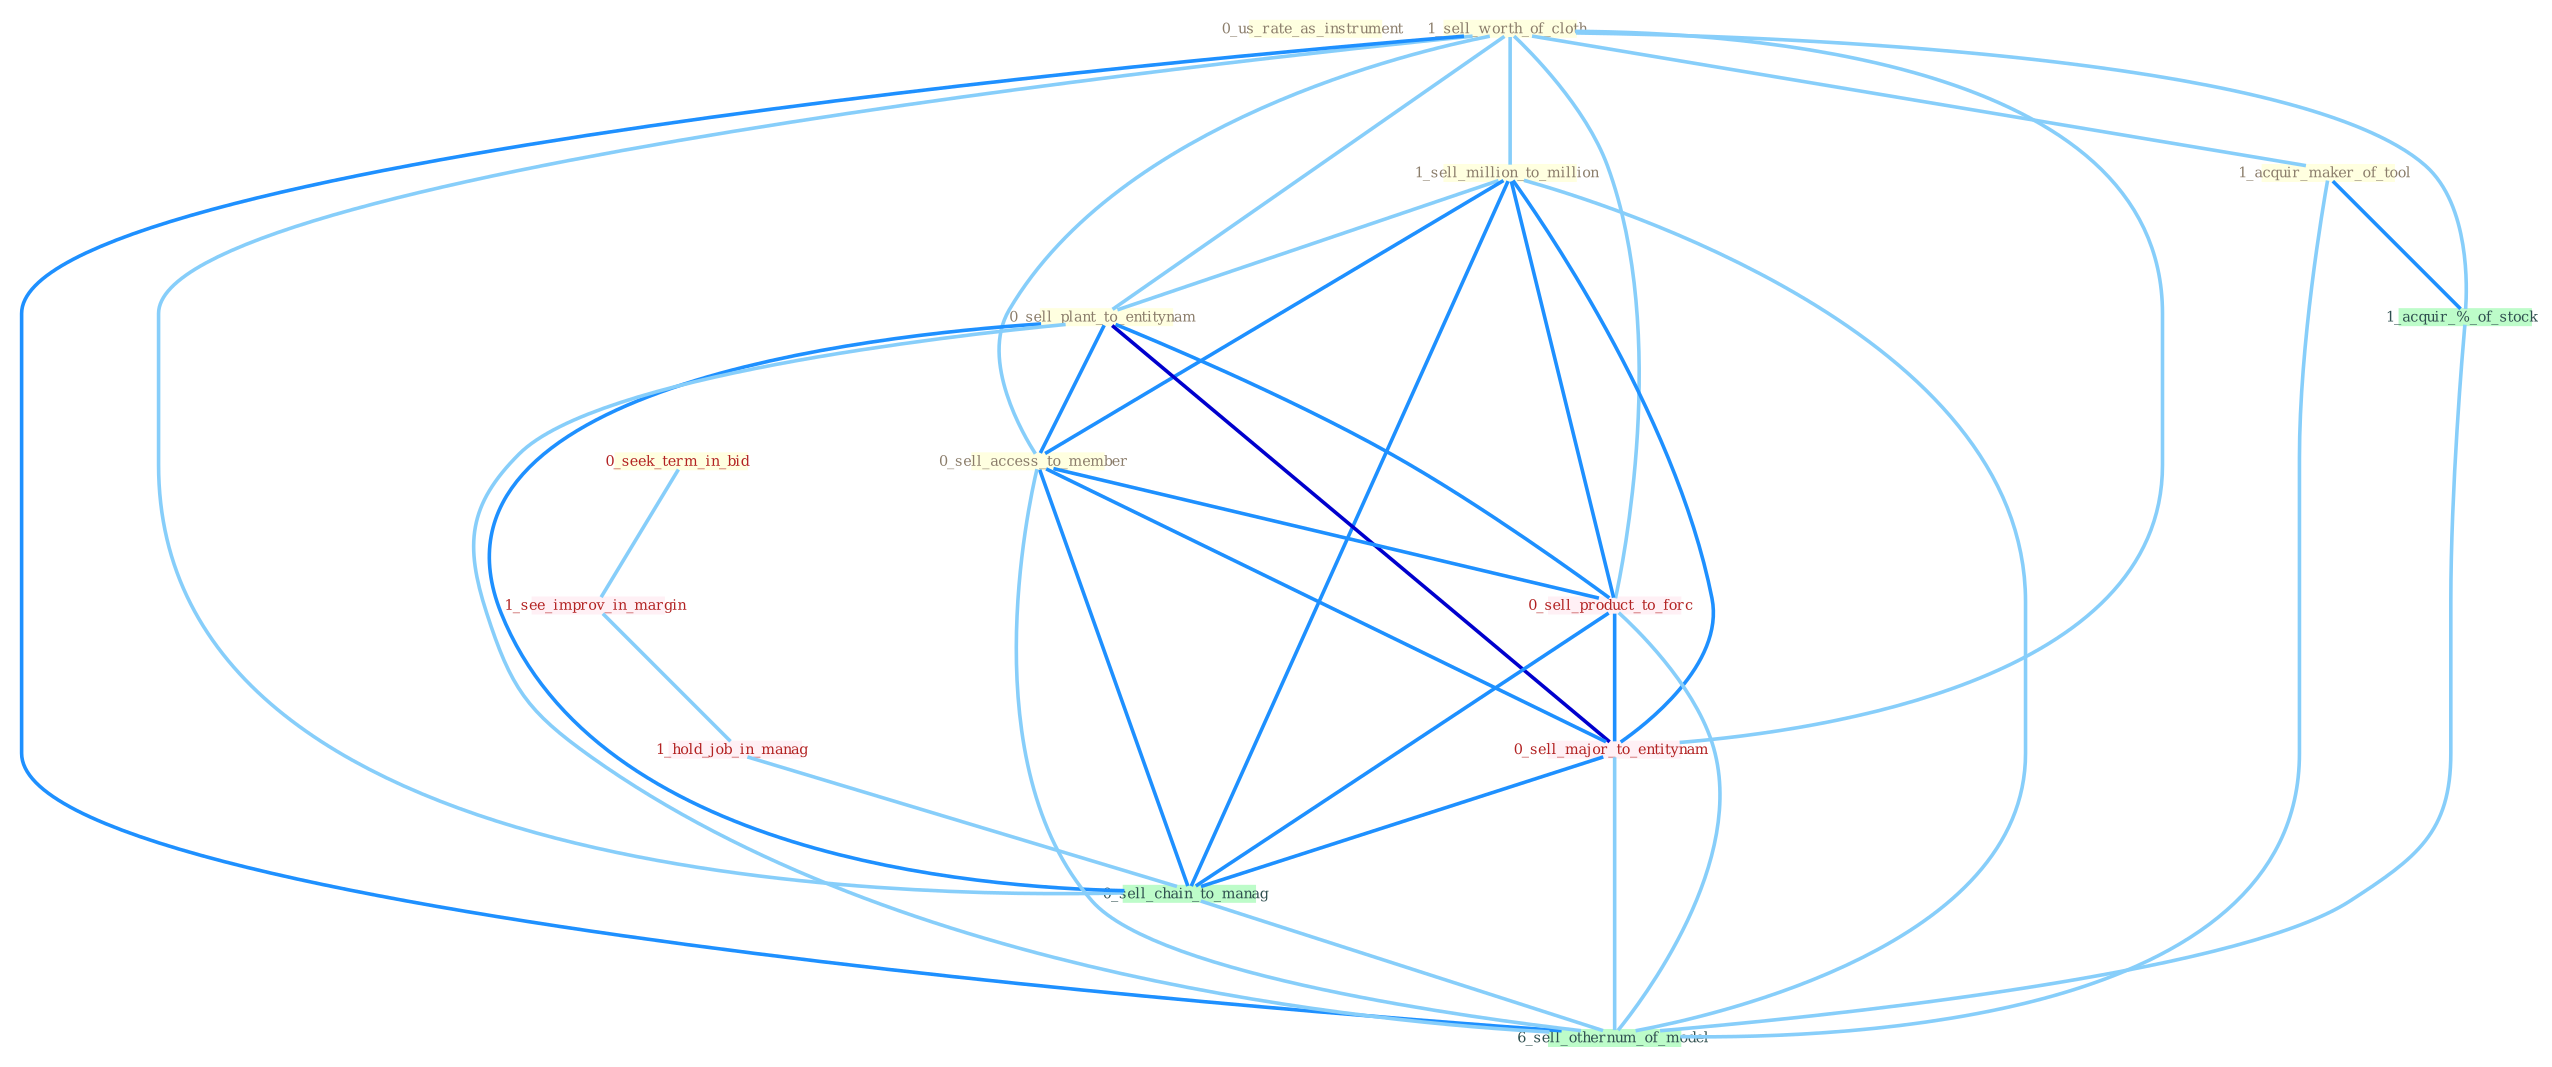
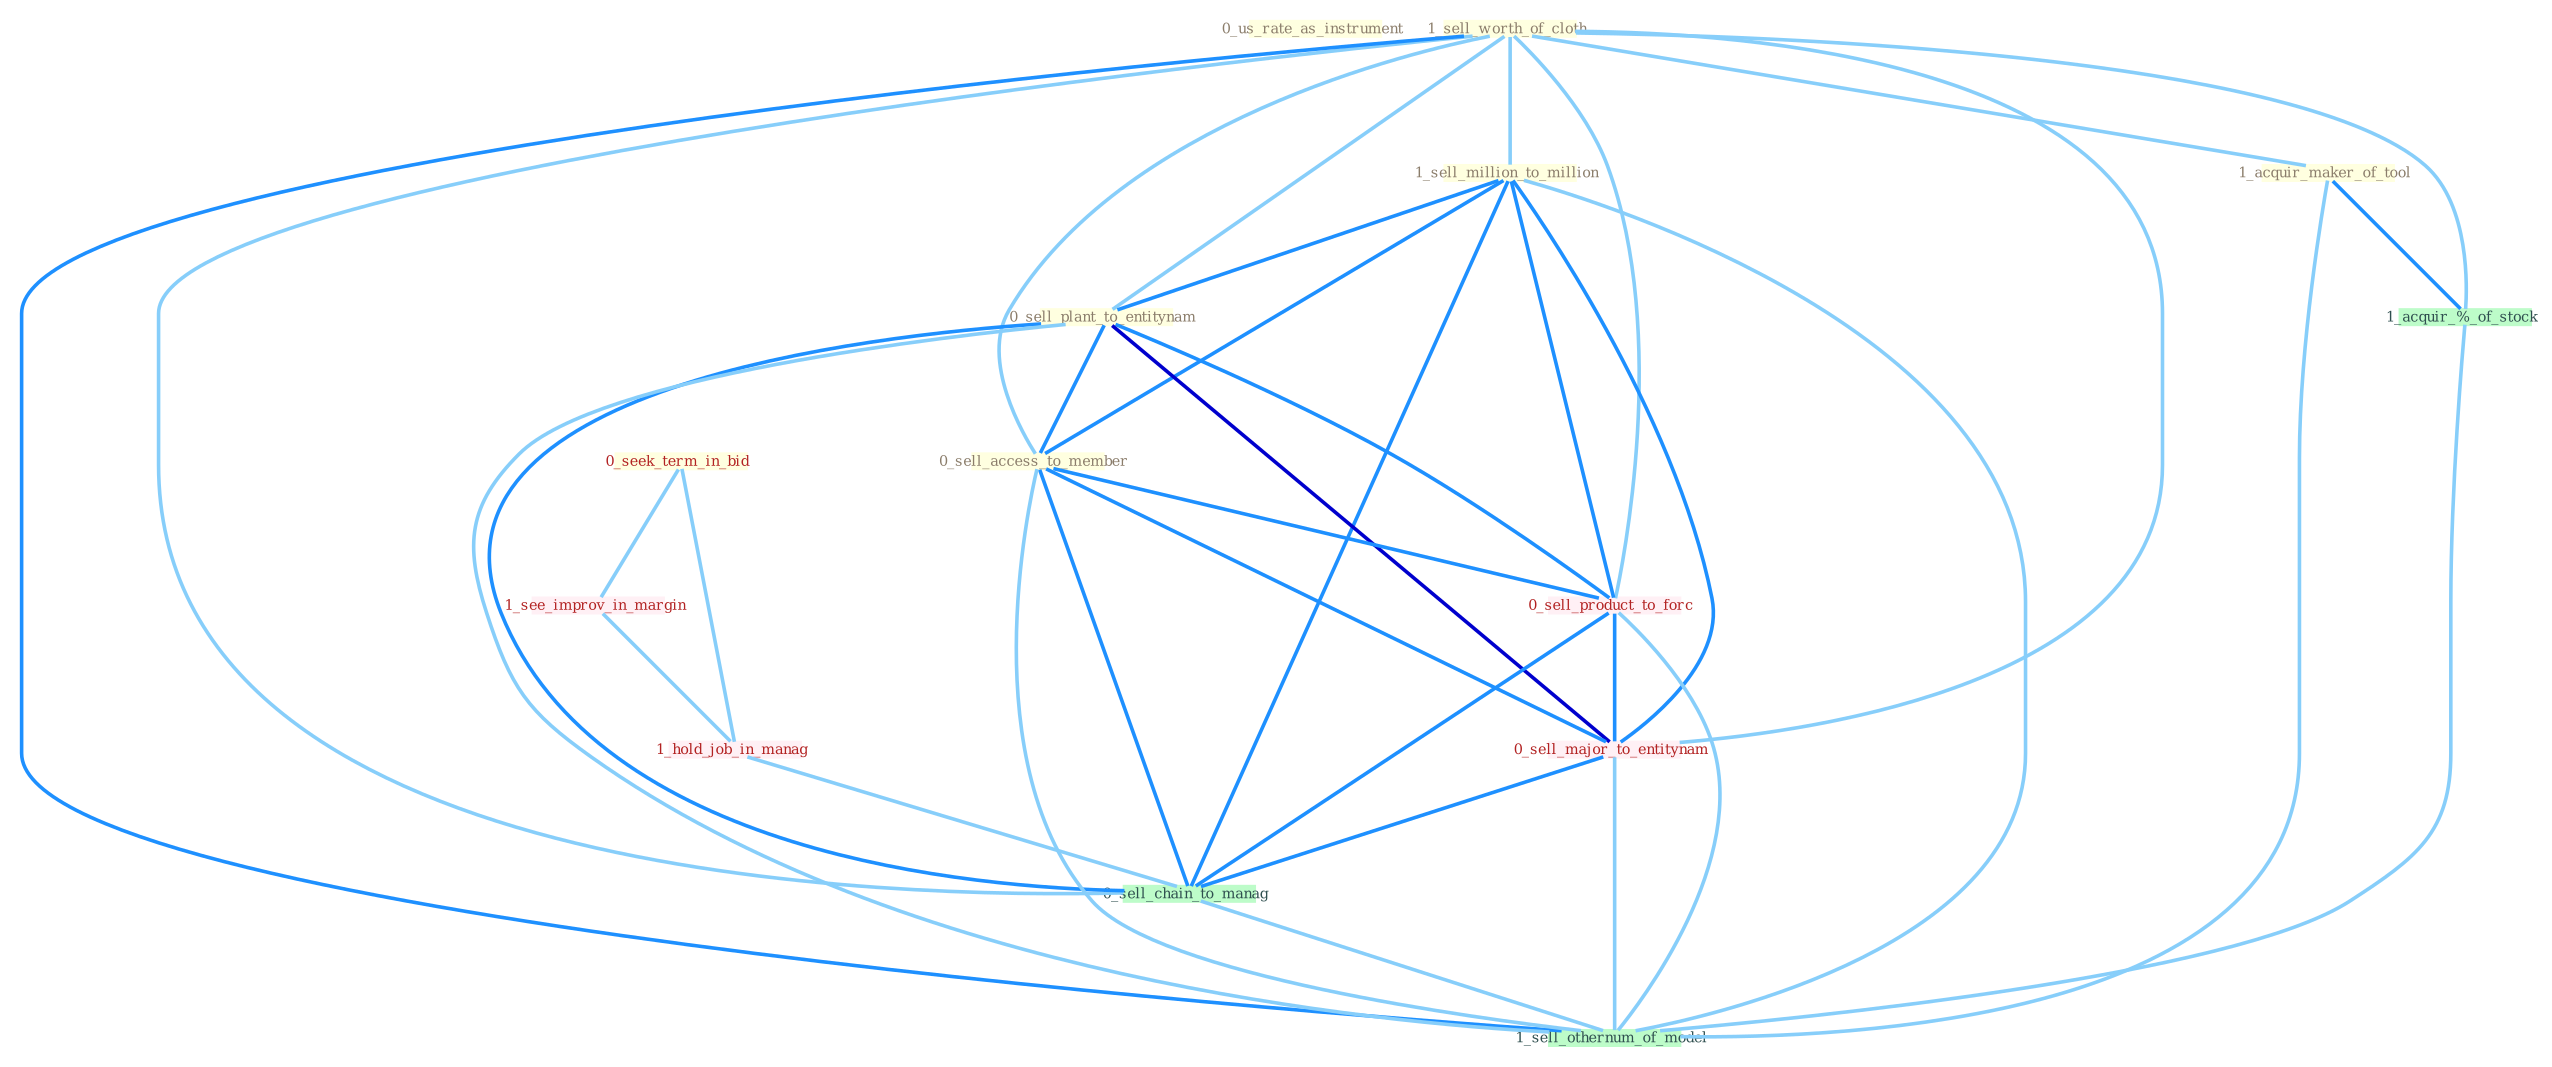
edge "1_sell_million_to_million" -- "0_sell_plant_to_entitynam": color #87cefa -> #1e90ff
edge "0_seek_term_in_bid" -- "1_hold_job_in_manag": added
node "6_sell_othernum_of_model": label "6_sell_othernum_of_model" -> "1_sell_othernum_of_model"
